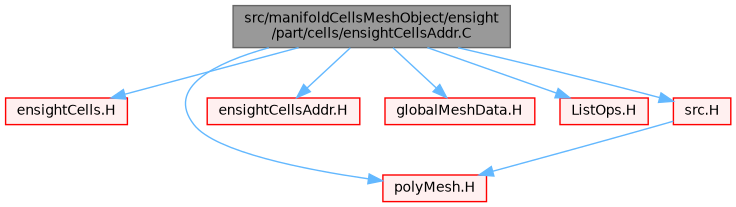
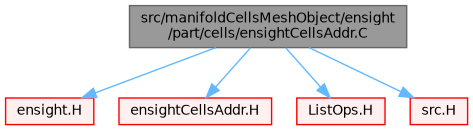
node "ensightCells.H": label "ensightCells.H" -> "ensight.H"
node "globalMeshData.H": removed
node "polyMesh.H": removed
